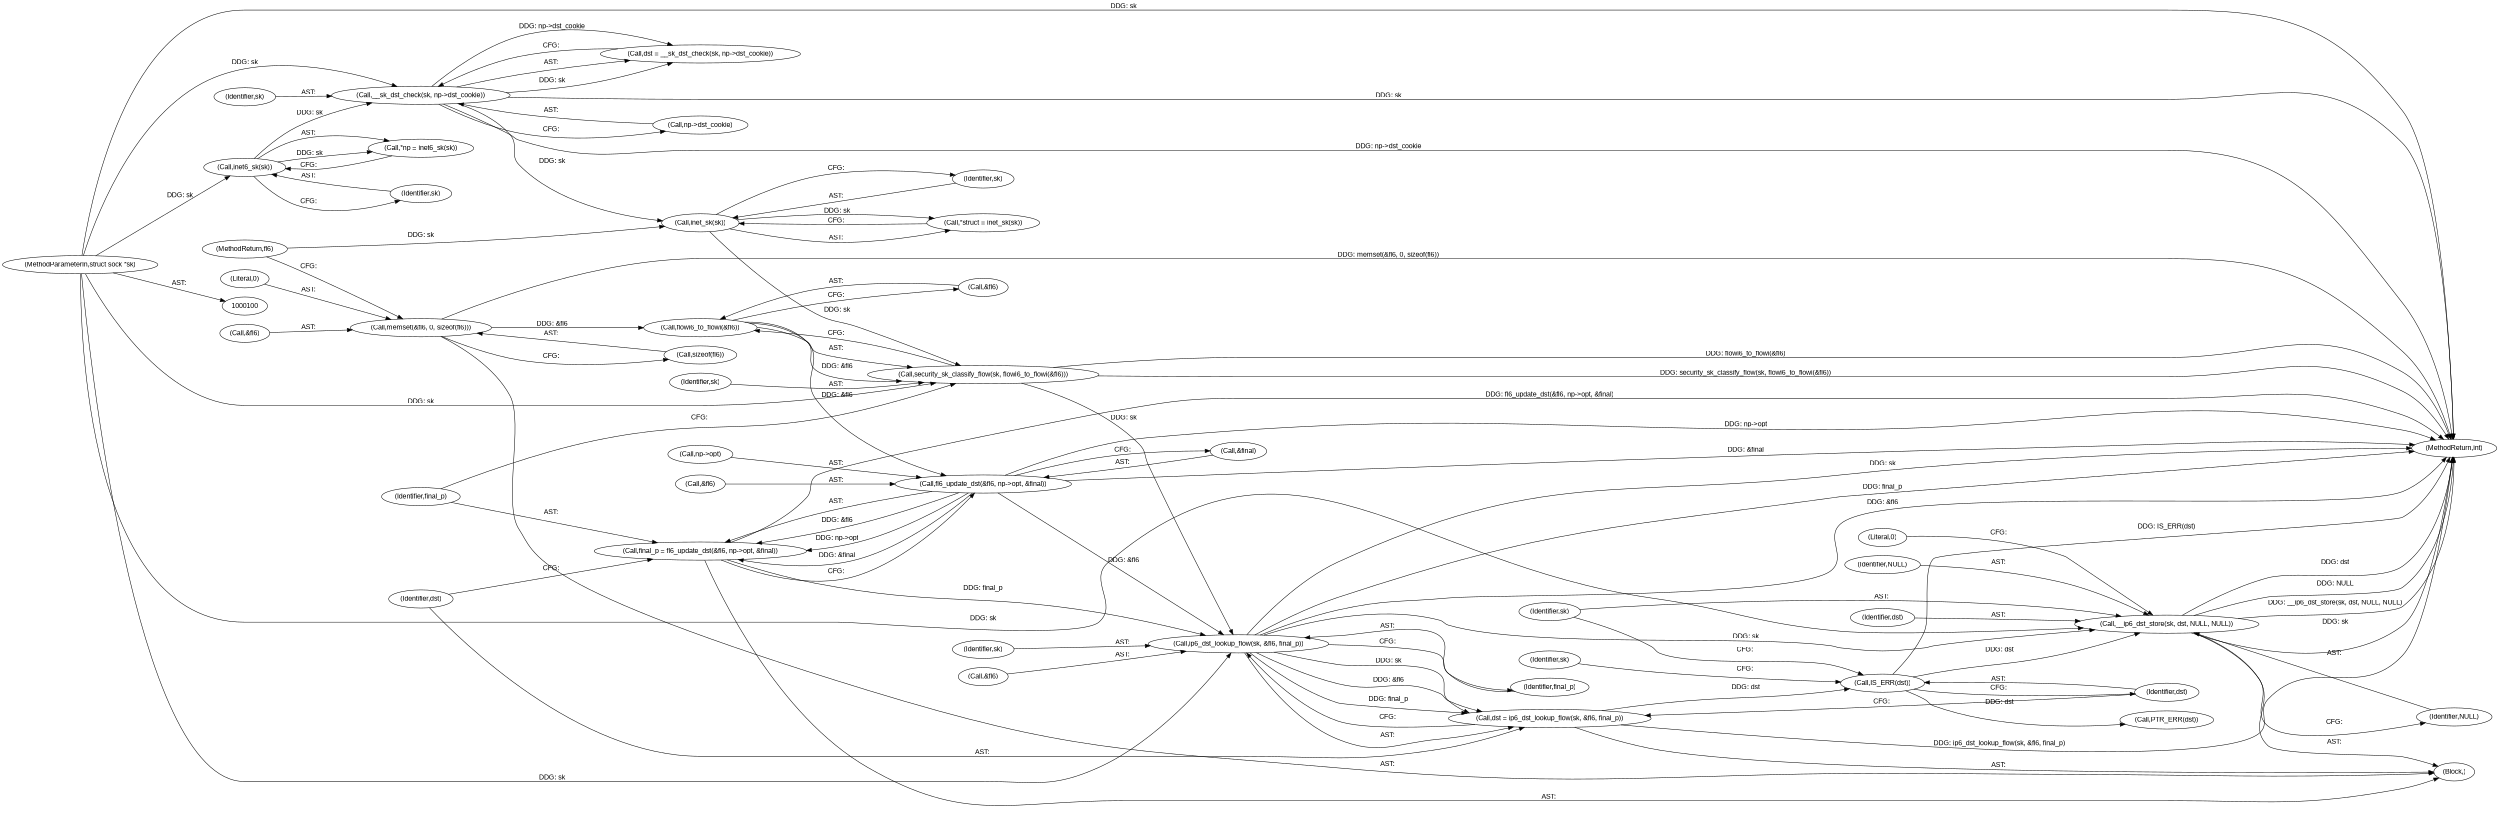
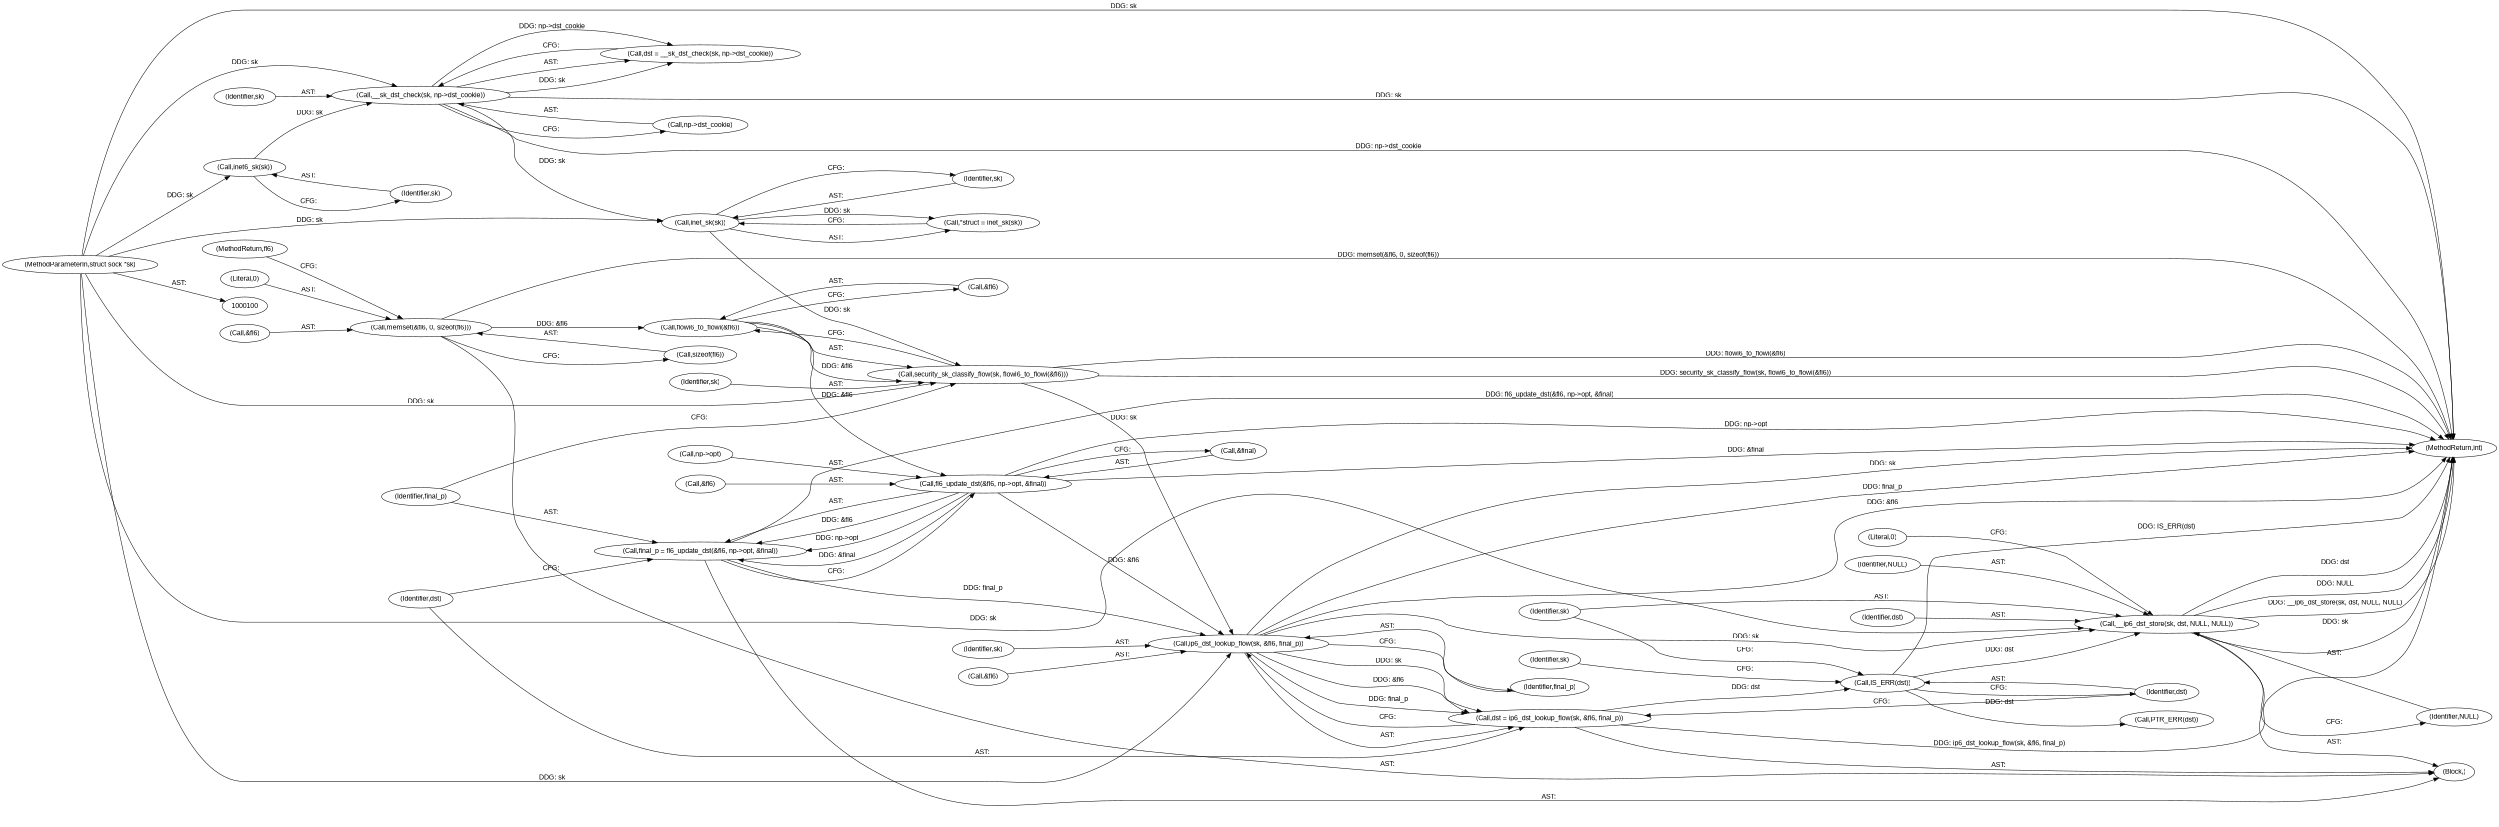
node "(Call,*np = inet6_sk(sk))": removed
edge "(MethodReturn,fl6)" -> "(Call,inet_sk(sk))": now "(MethodParameterIn,struct sock *sk)" -> "(Call,inet_sk(sk))"
